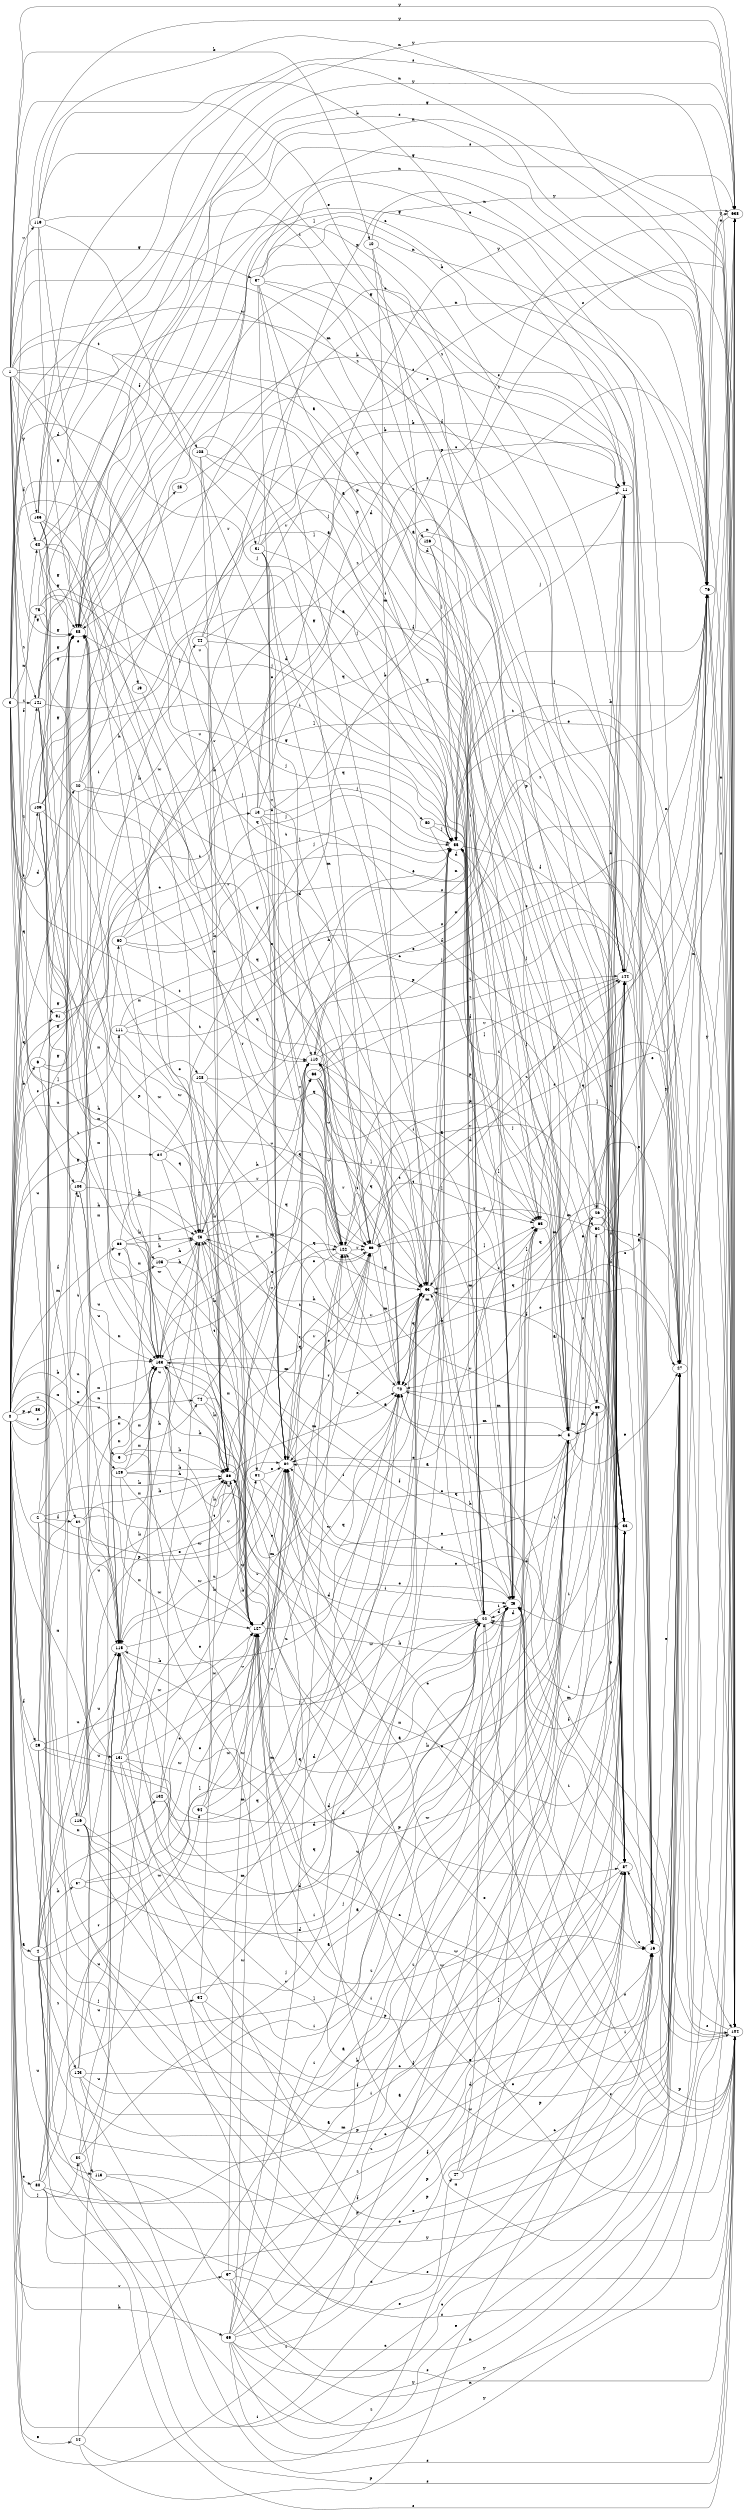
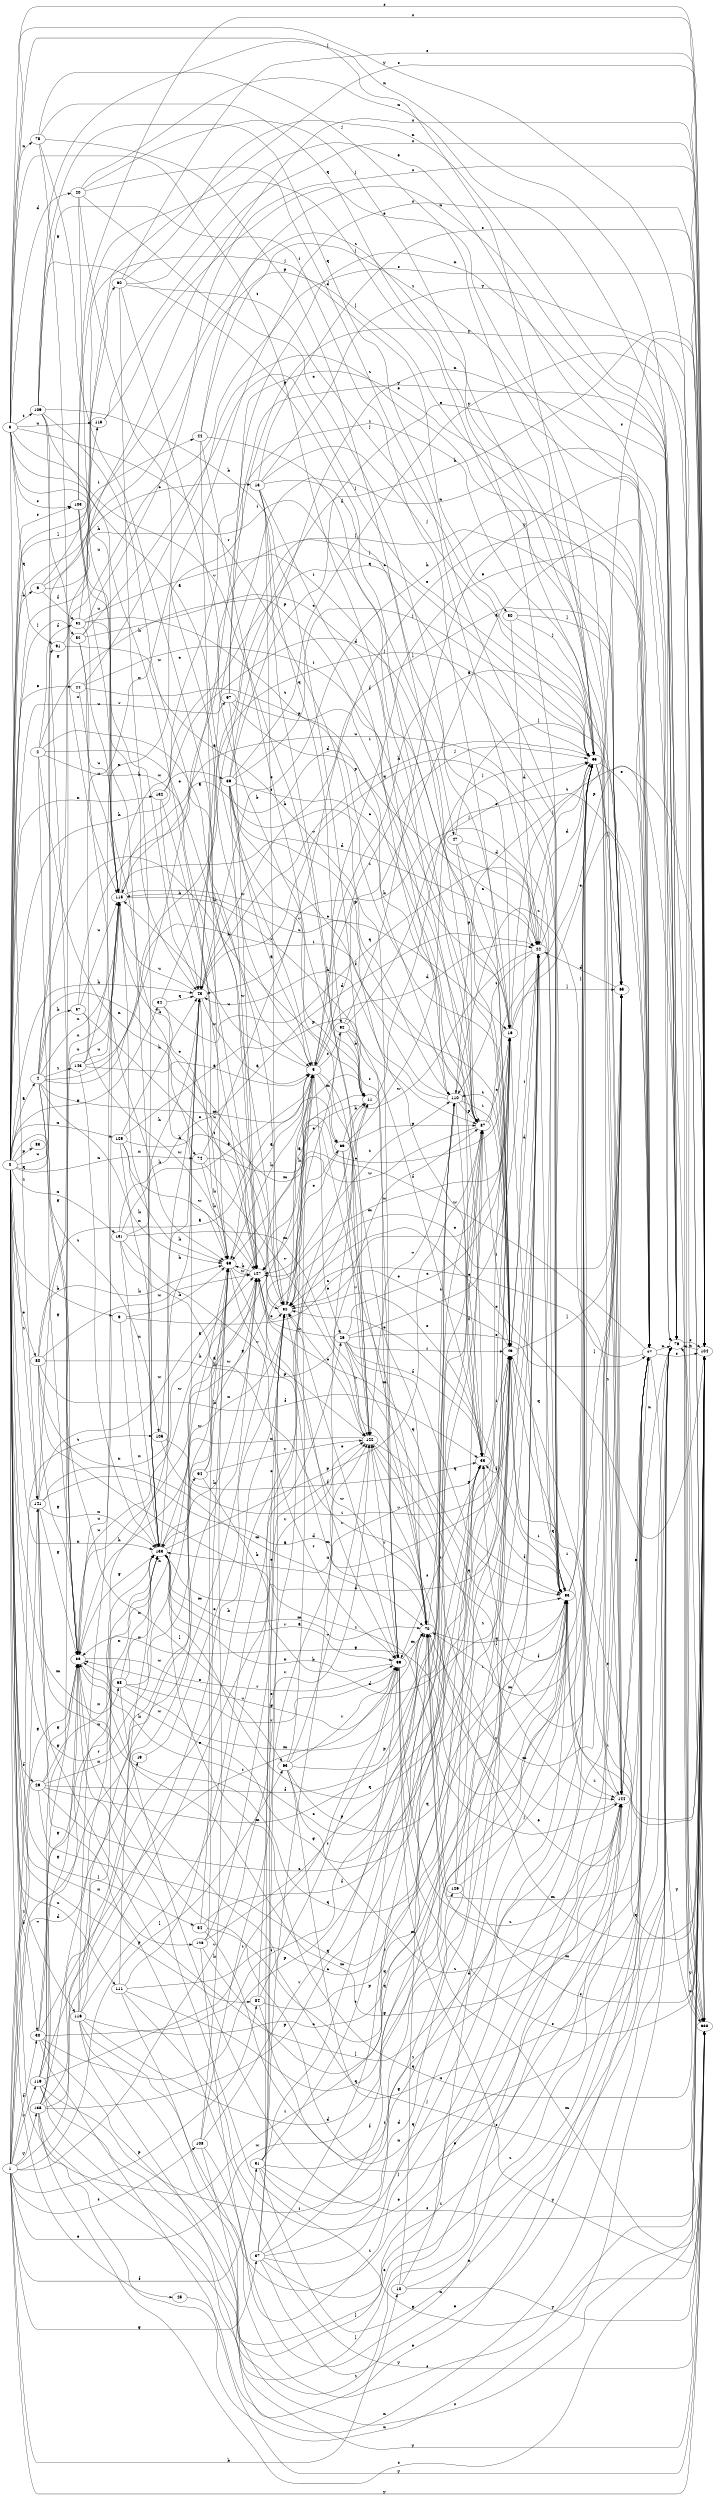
edge "5" -> "82": reversed
edge "135" -> "65": added, label "l"
edge "104" -> "87": reversed
